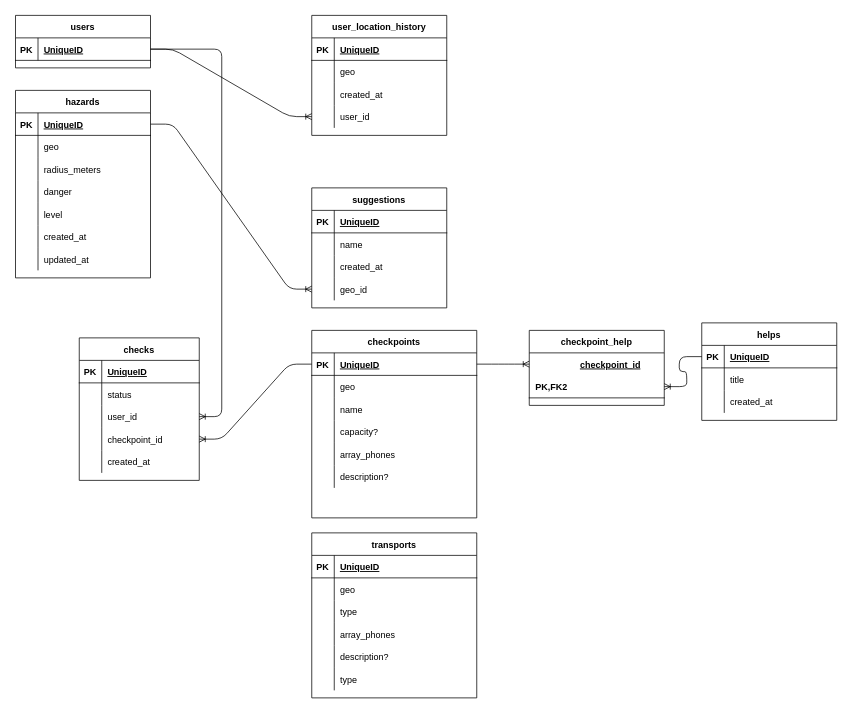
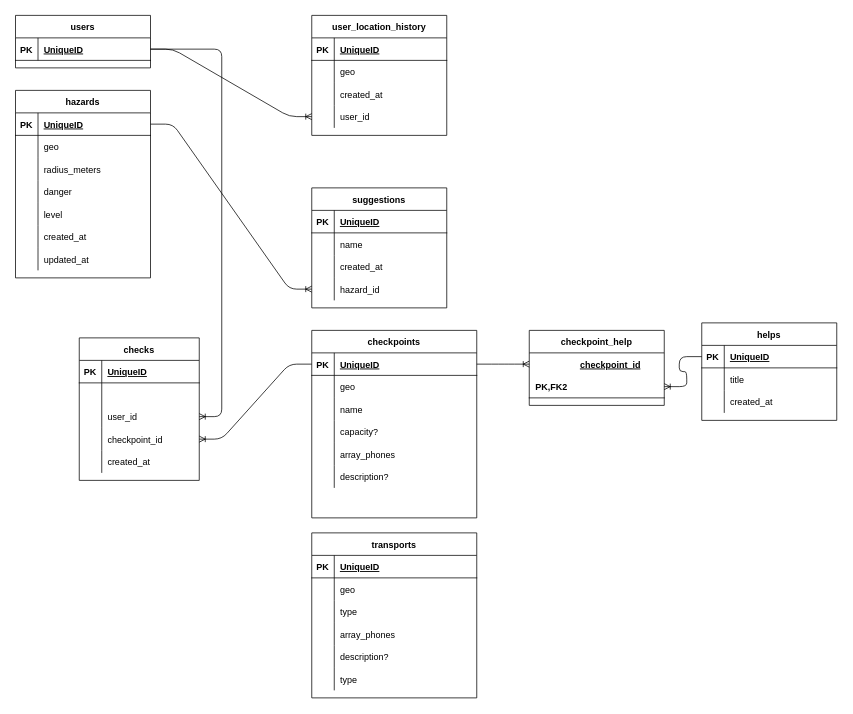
node "geo_id": label "geo_id" -> "hazard_id"
node "status": removed
